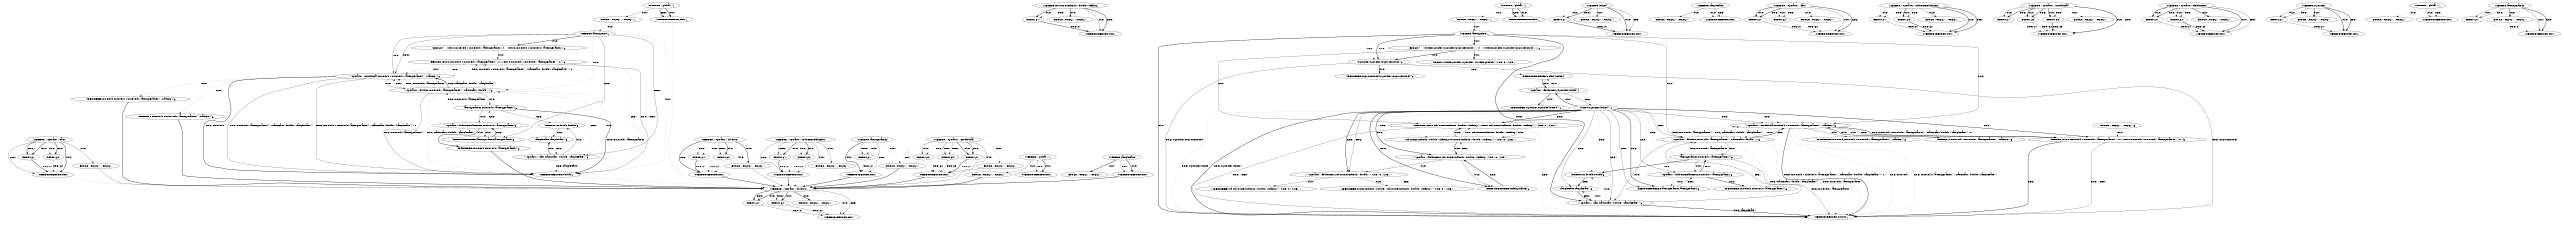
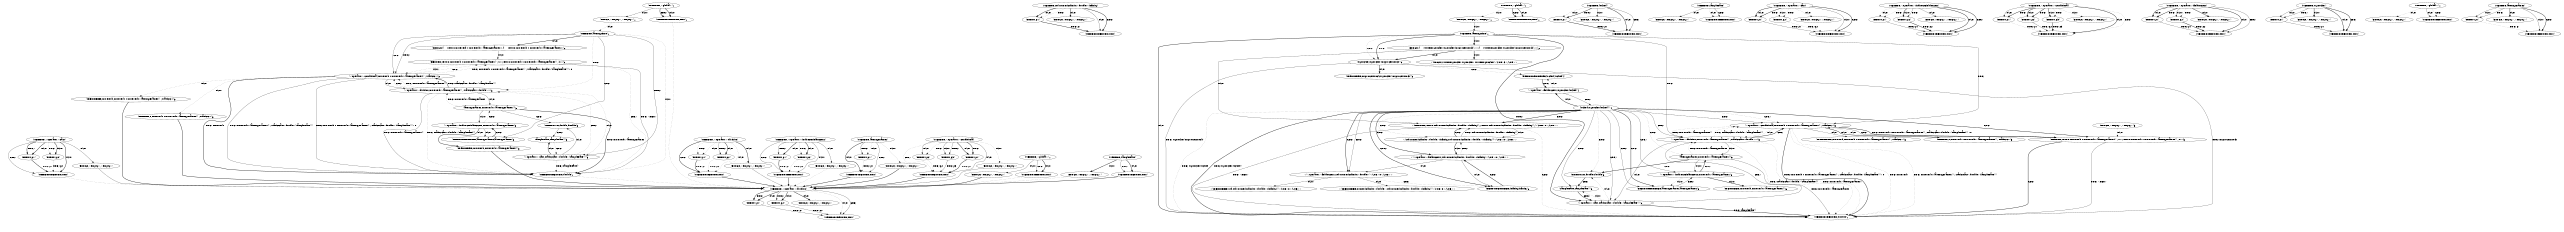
node "(IDENTIFIER,tryLocker,tryLocker.locked())": removed
